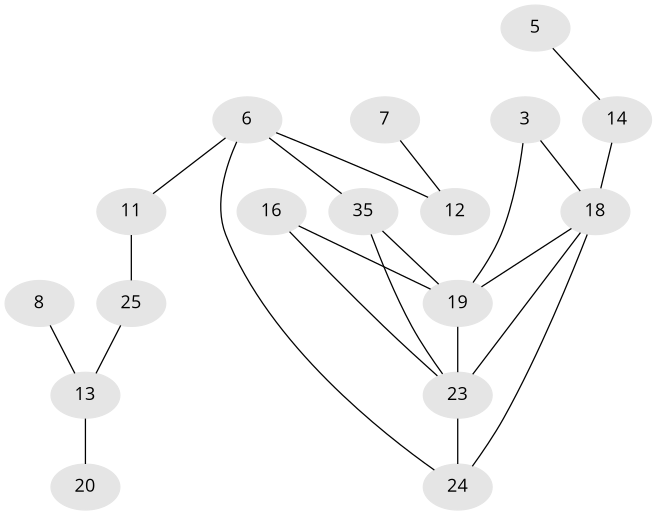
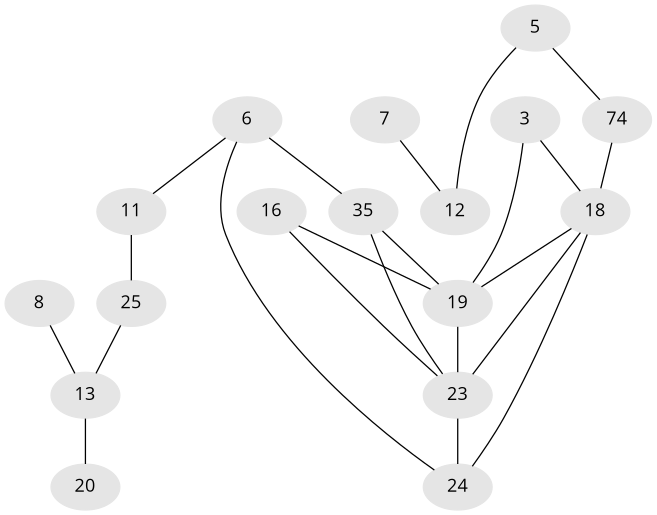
node "14": label "14" -> "74"
edge "6" -- "12": now "5" -- "12"
